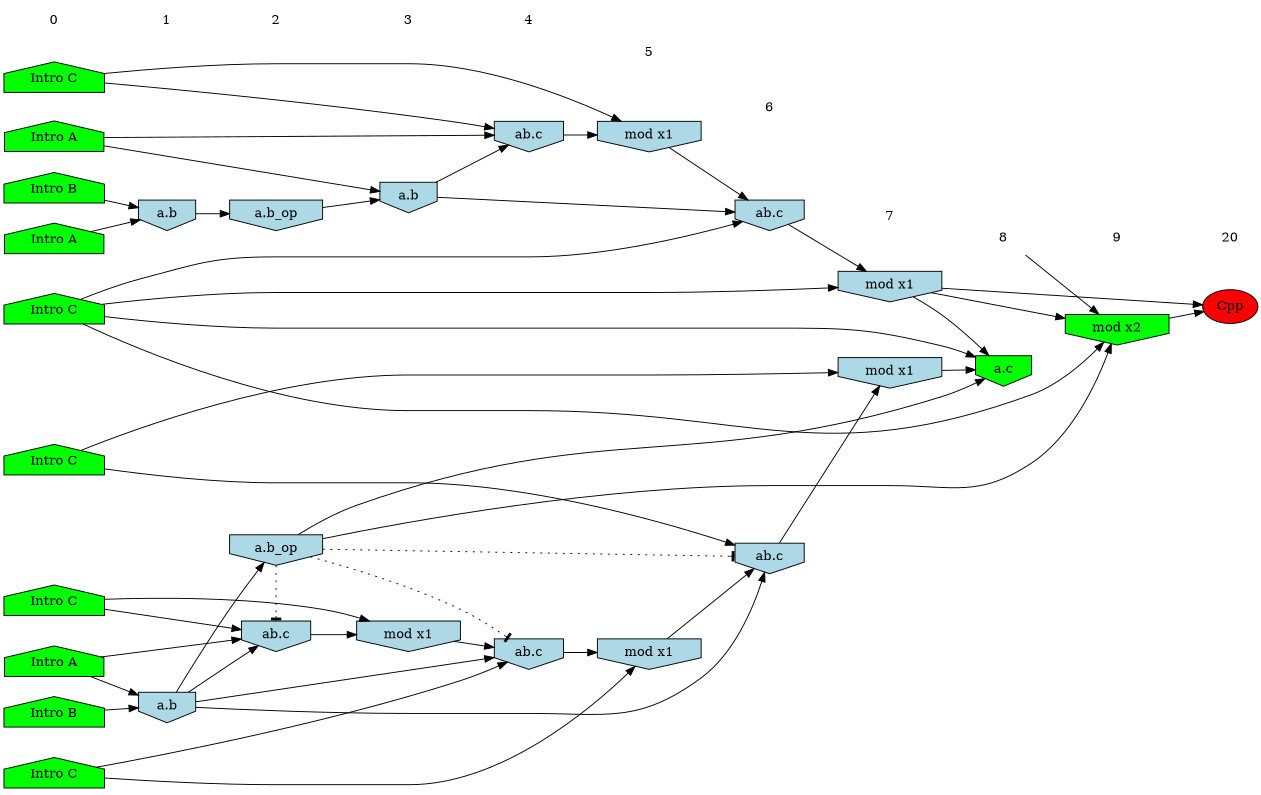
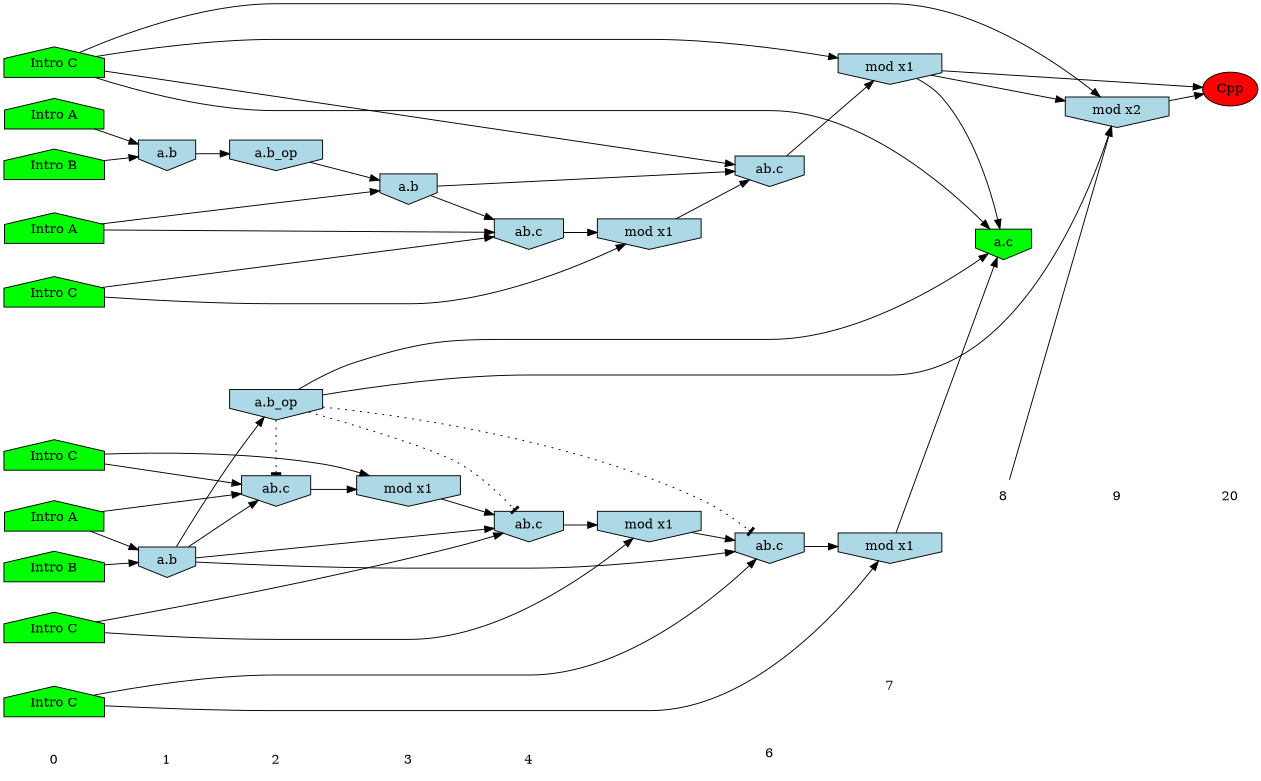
node "5": removed
node "mod x2": fillcolor green -> lightblue
